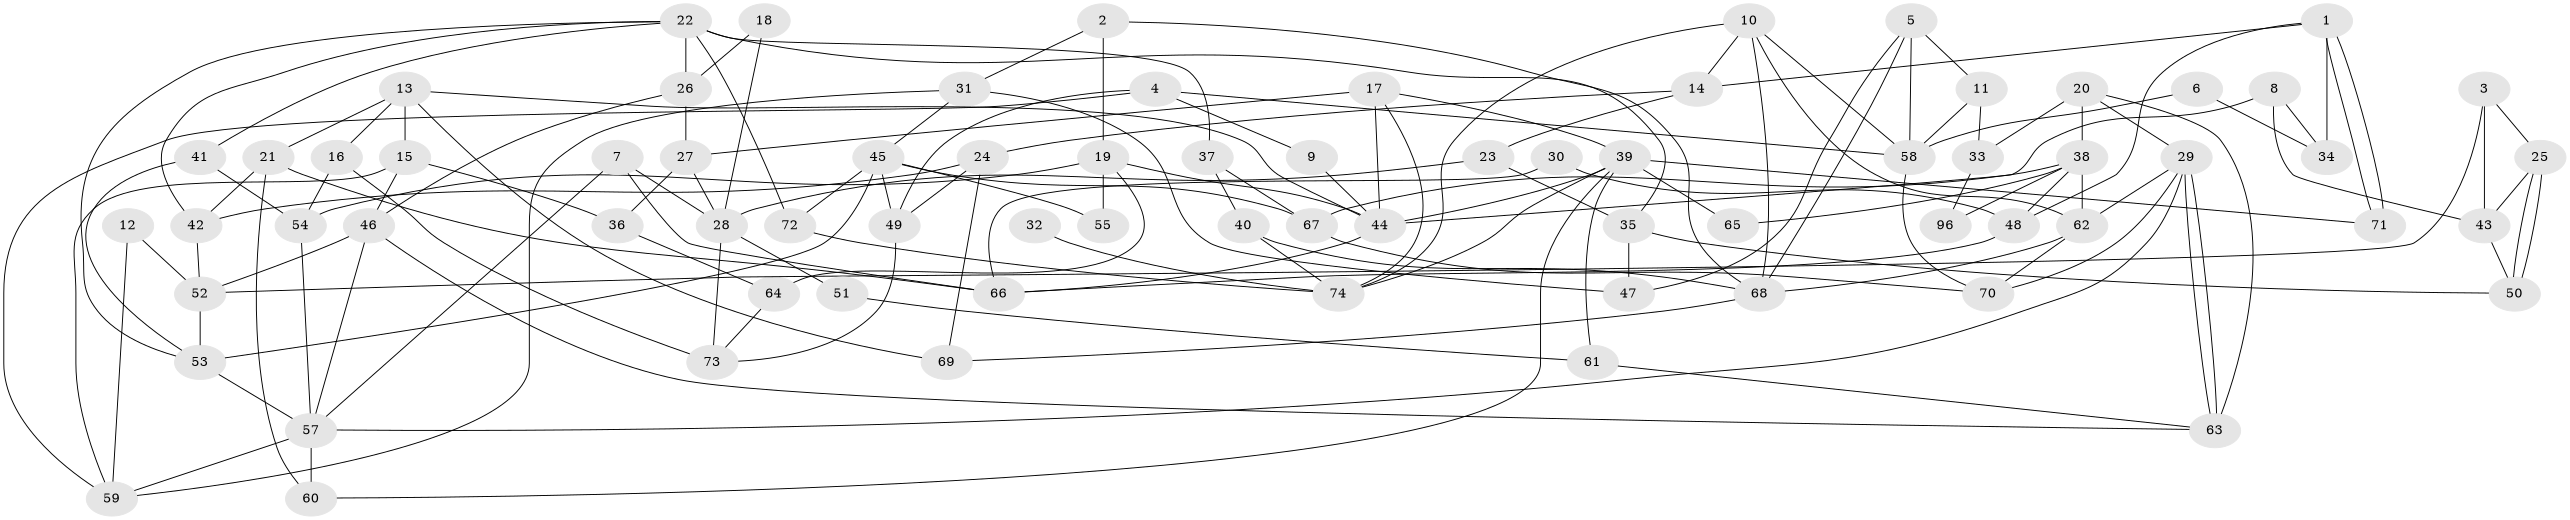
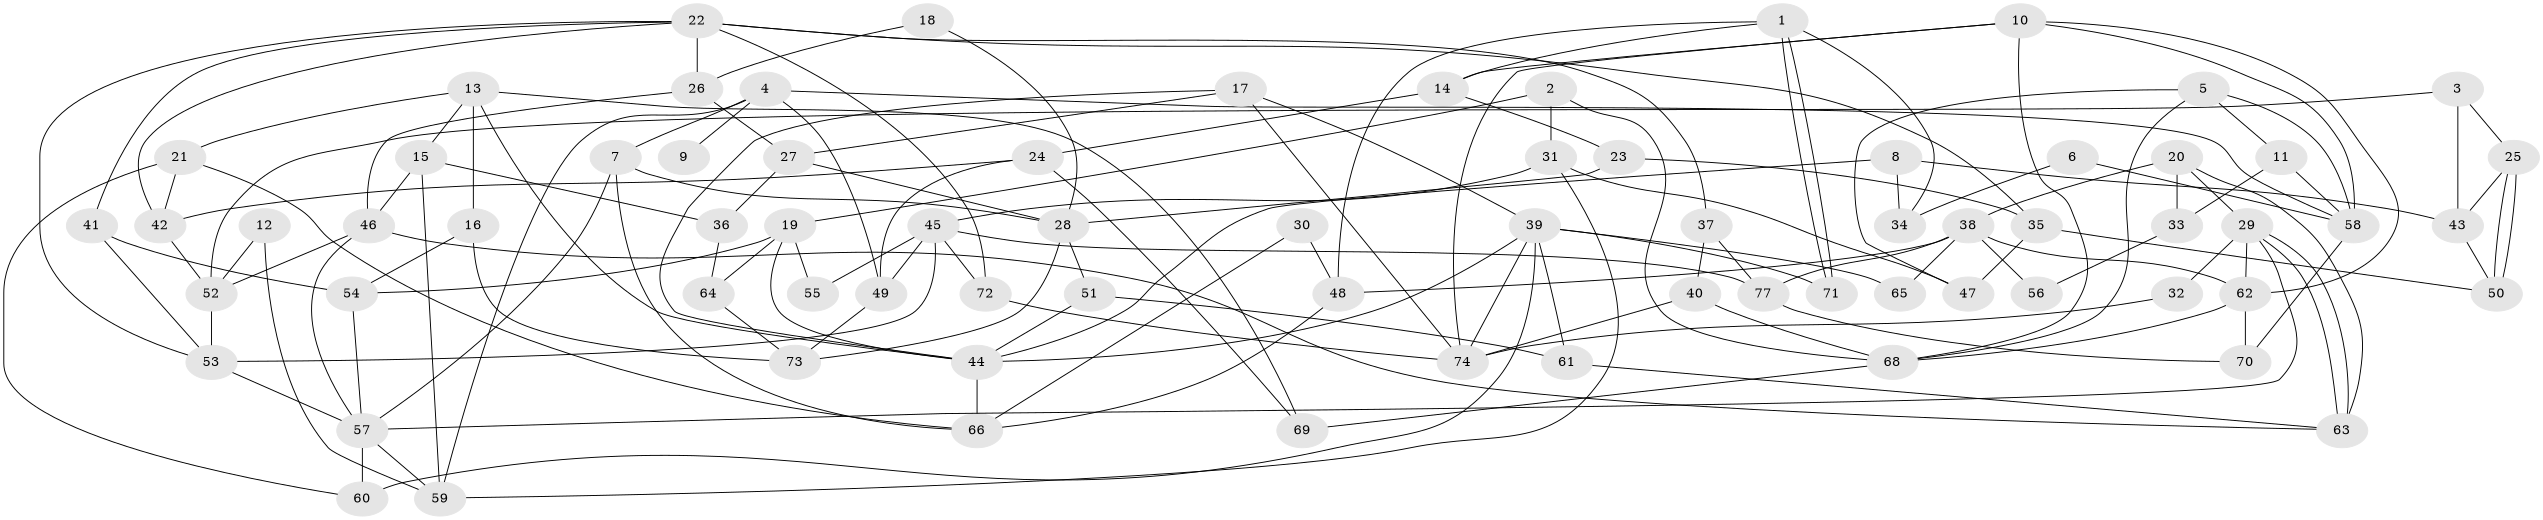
edge "4" -- "7": added
edge "9" -- "44": now "51" -- "44"
node "67": label "67" -> "77"
node "96": label "96" -> "56"
edge "29" -- "70": now "29" -- "32"
